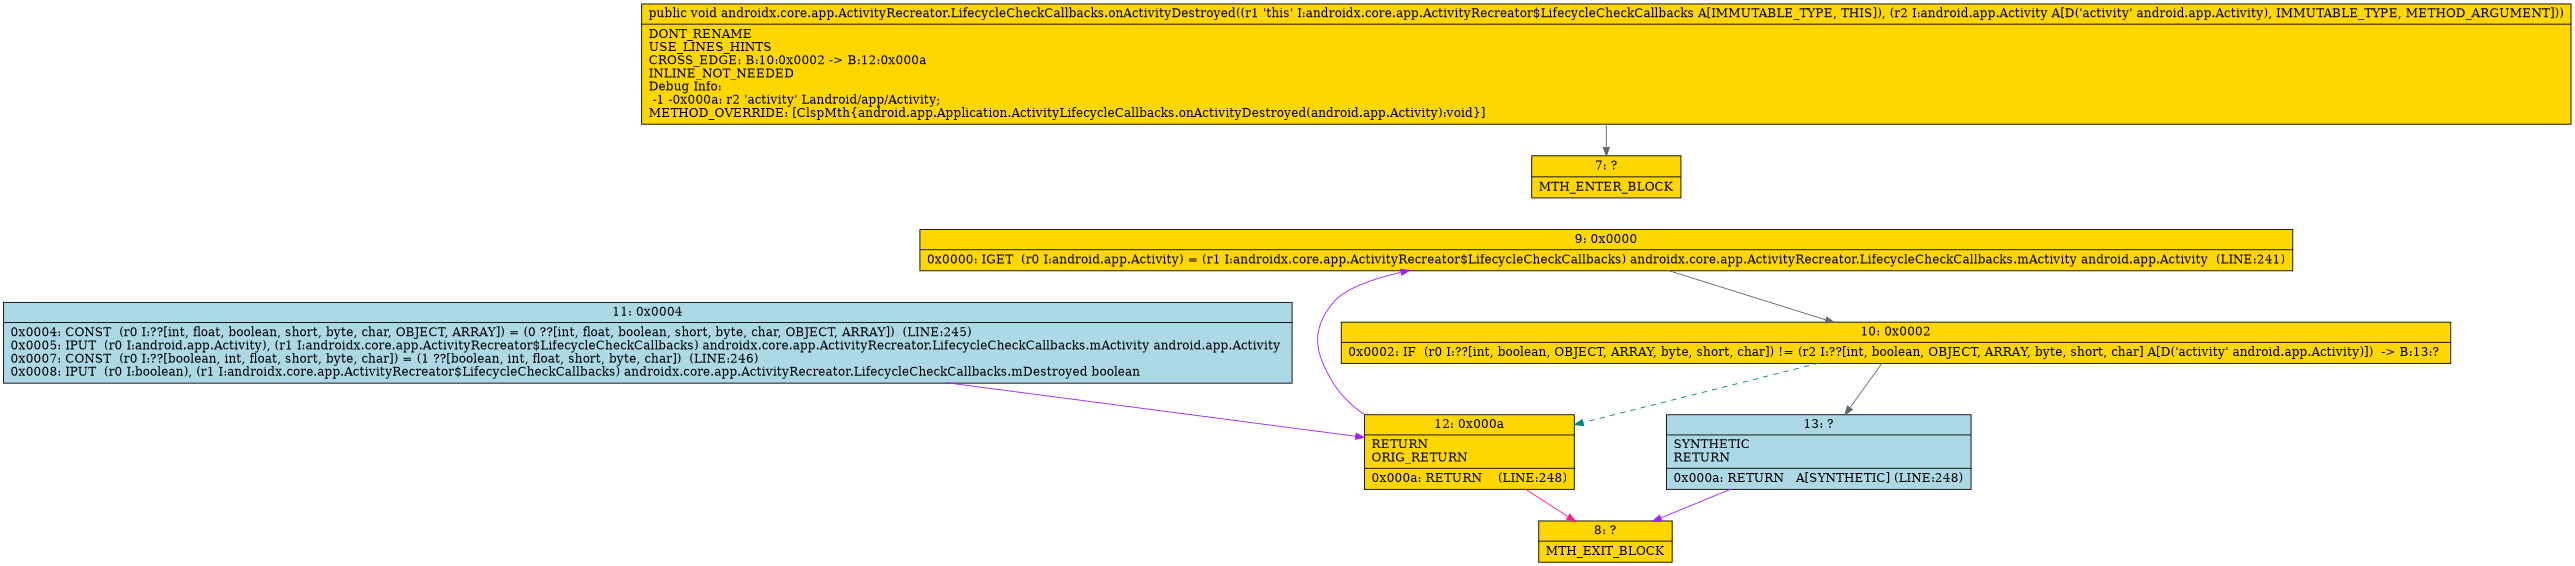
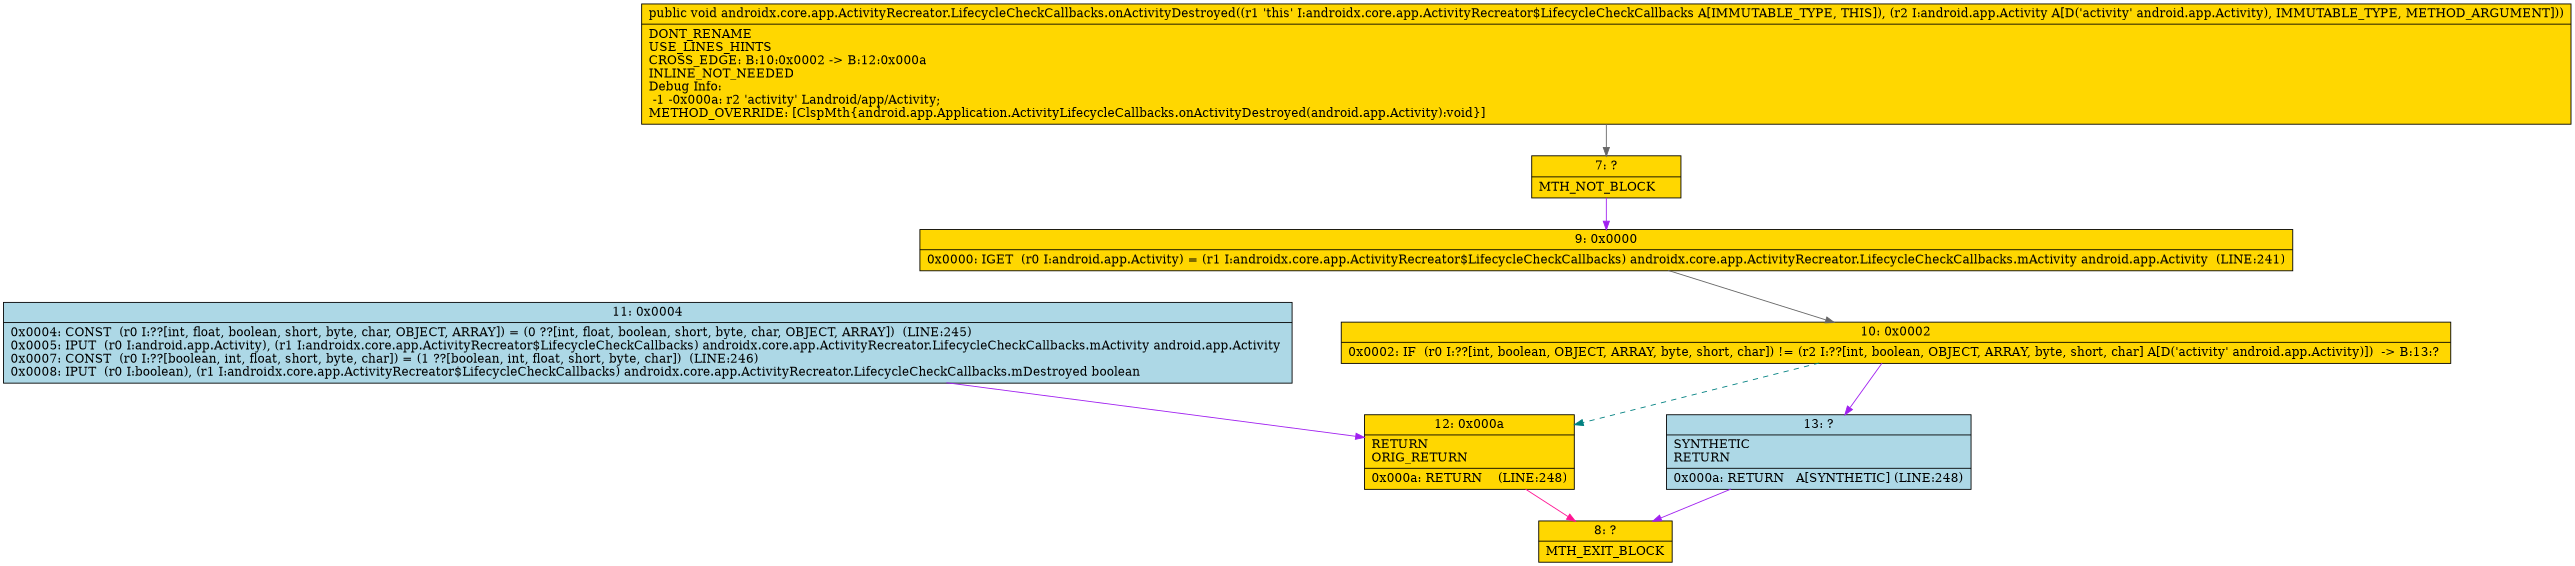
node "7: ?": text "MTH_ENTER_BLOCK" -> "MTH_NOT_BLOCK"
edge "12: 0x000a" -> "9: 0x0000": now "7: ?" -> "9: 0x0000"
edge "10: 0x0002" -> "13: ?": color gray40 -> purple
